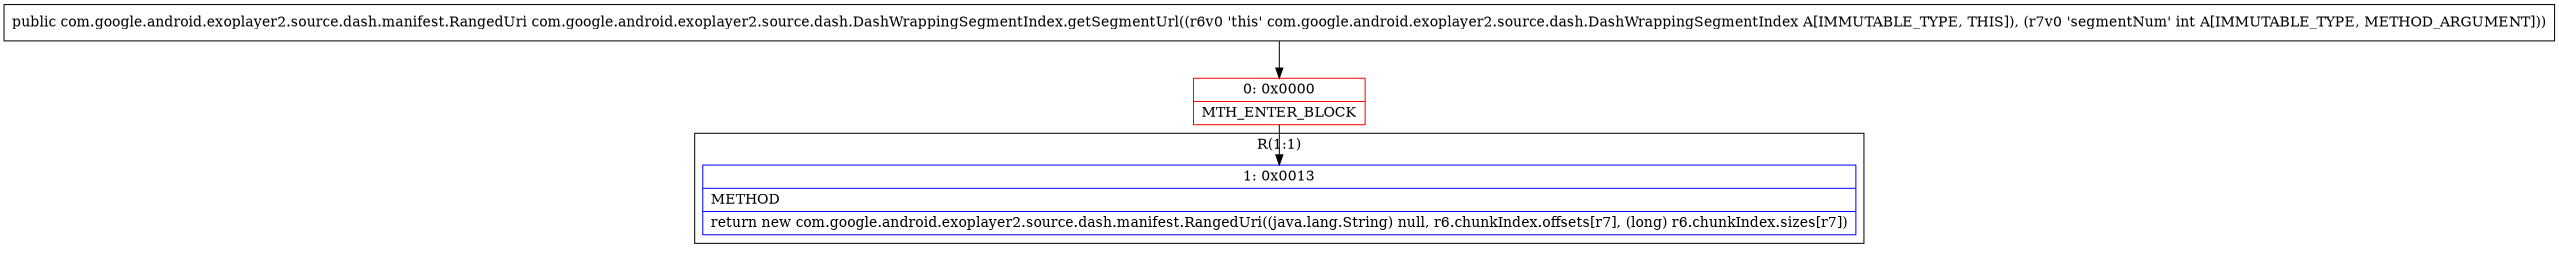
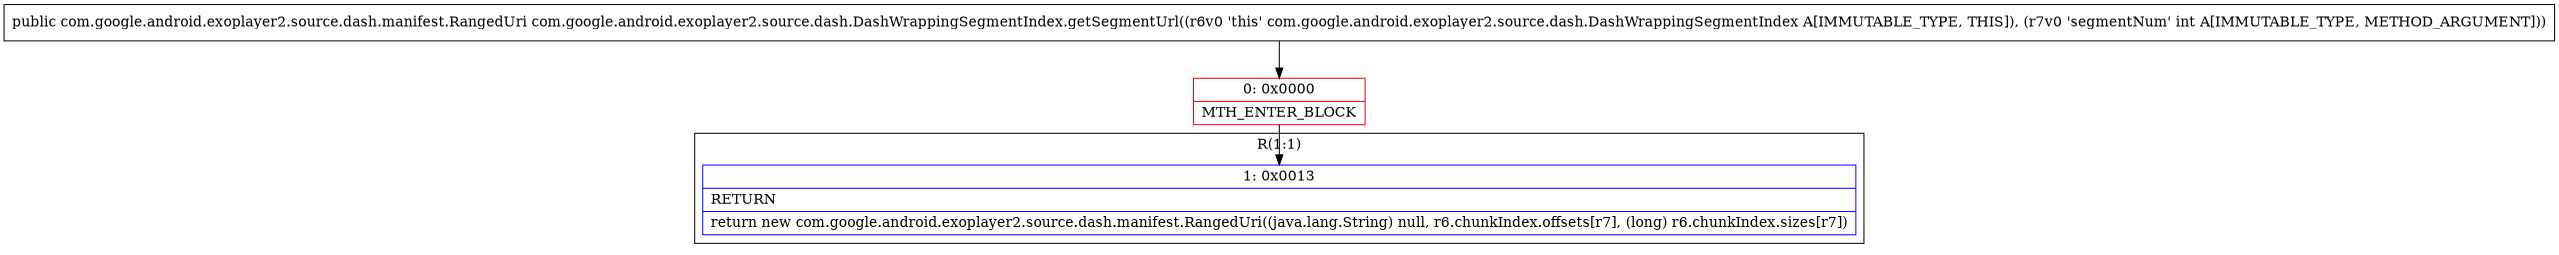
node "1: 0x0013": text "METHOD" -> "RETURN"
